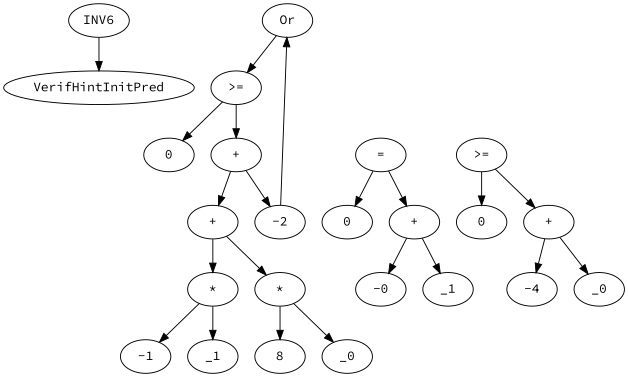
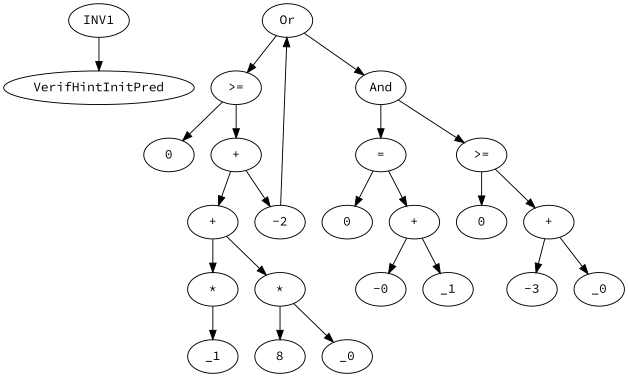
node "INV6": label "INV6" -> "INV1"
node "And": added
node "-4": label "-4" -> "-3"
node "-1": removed
